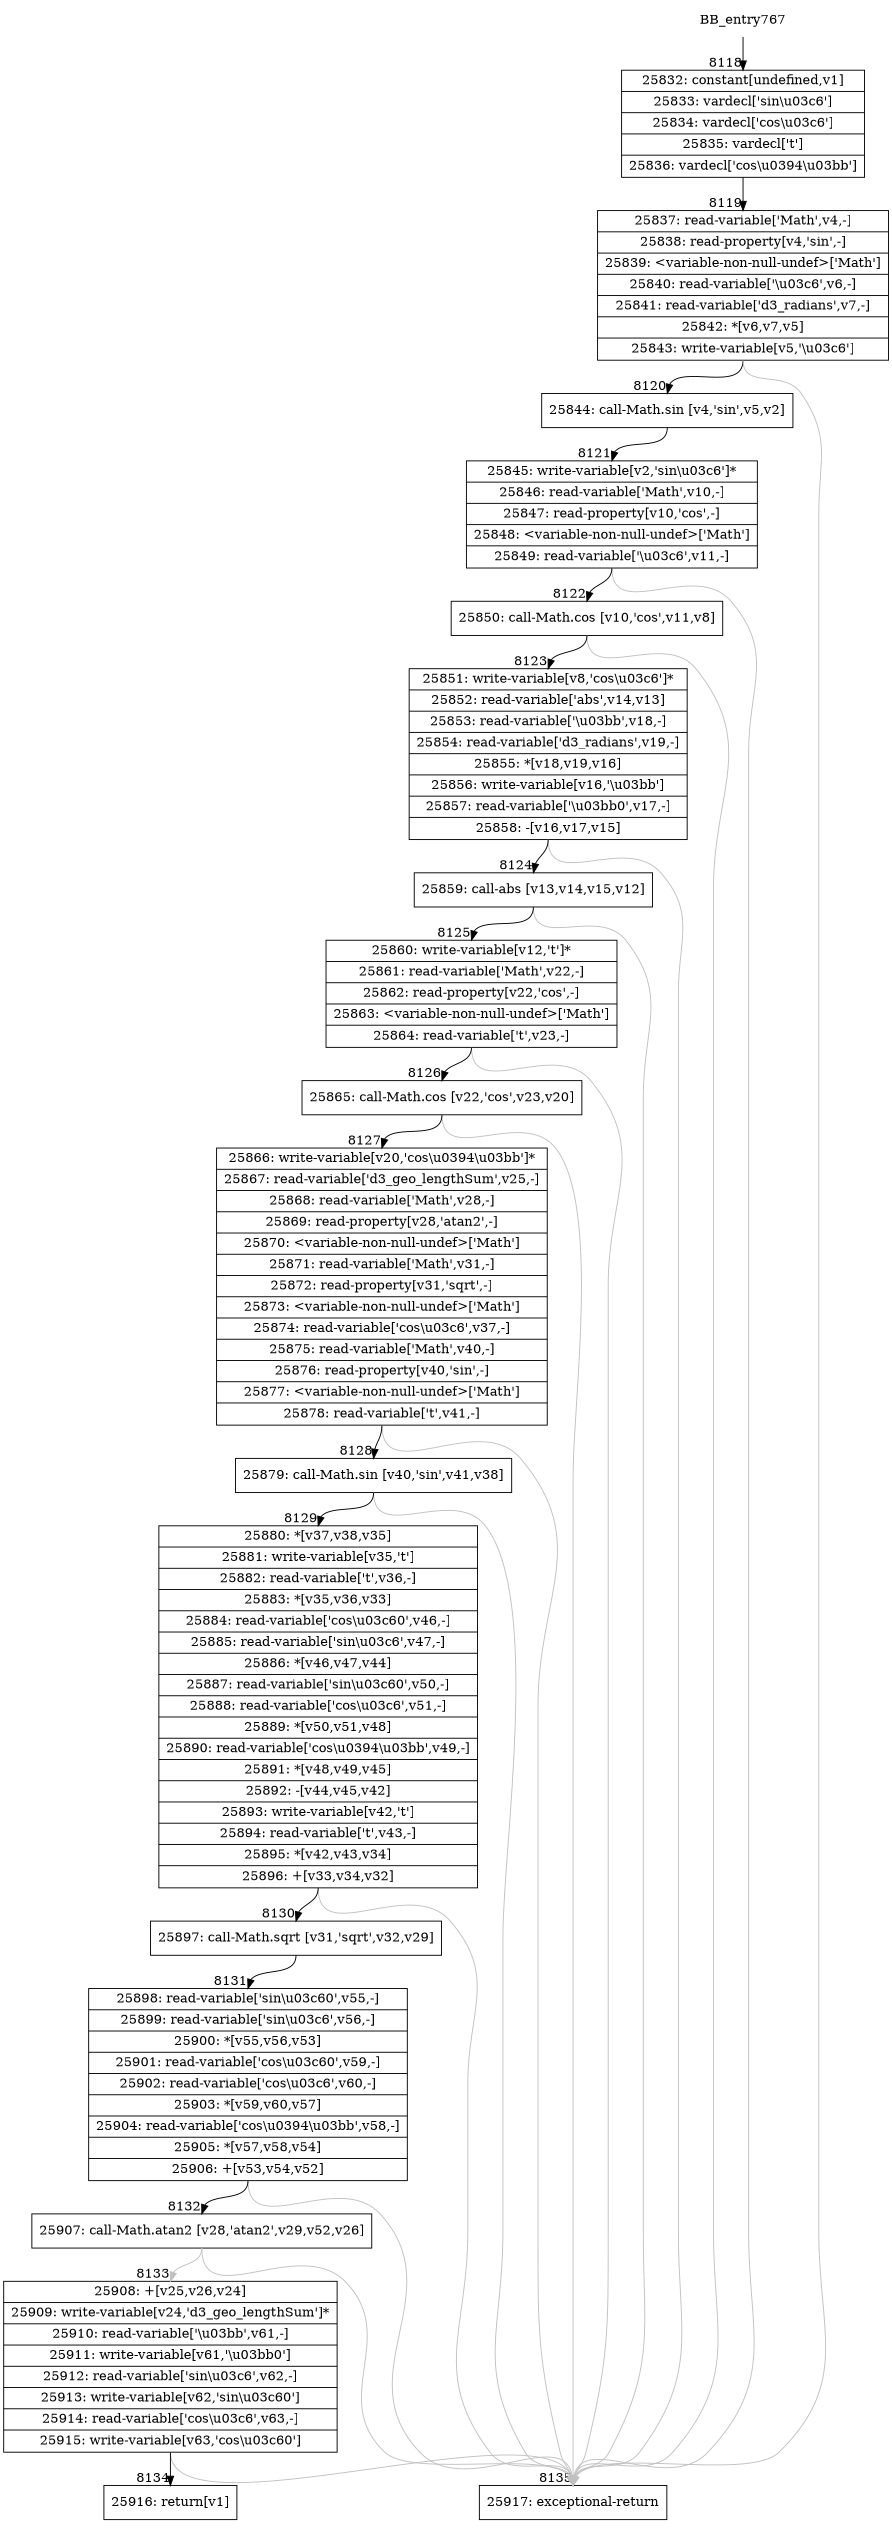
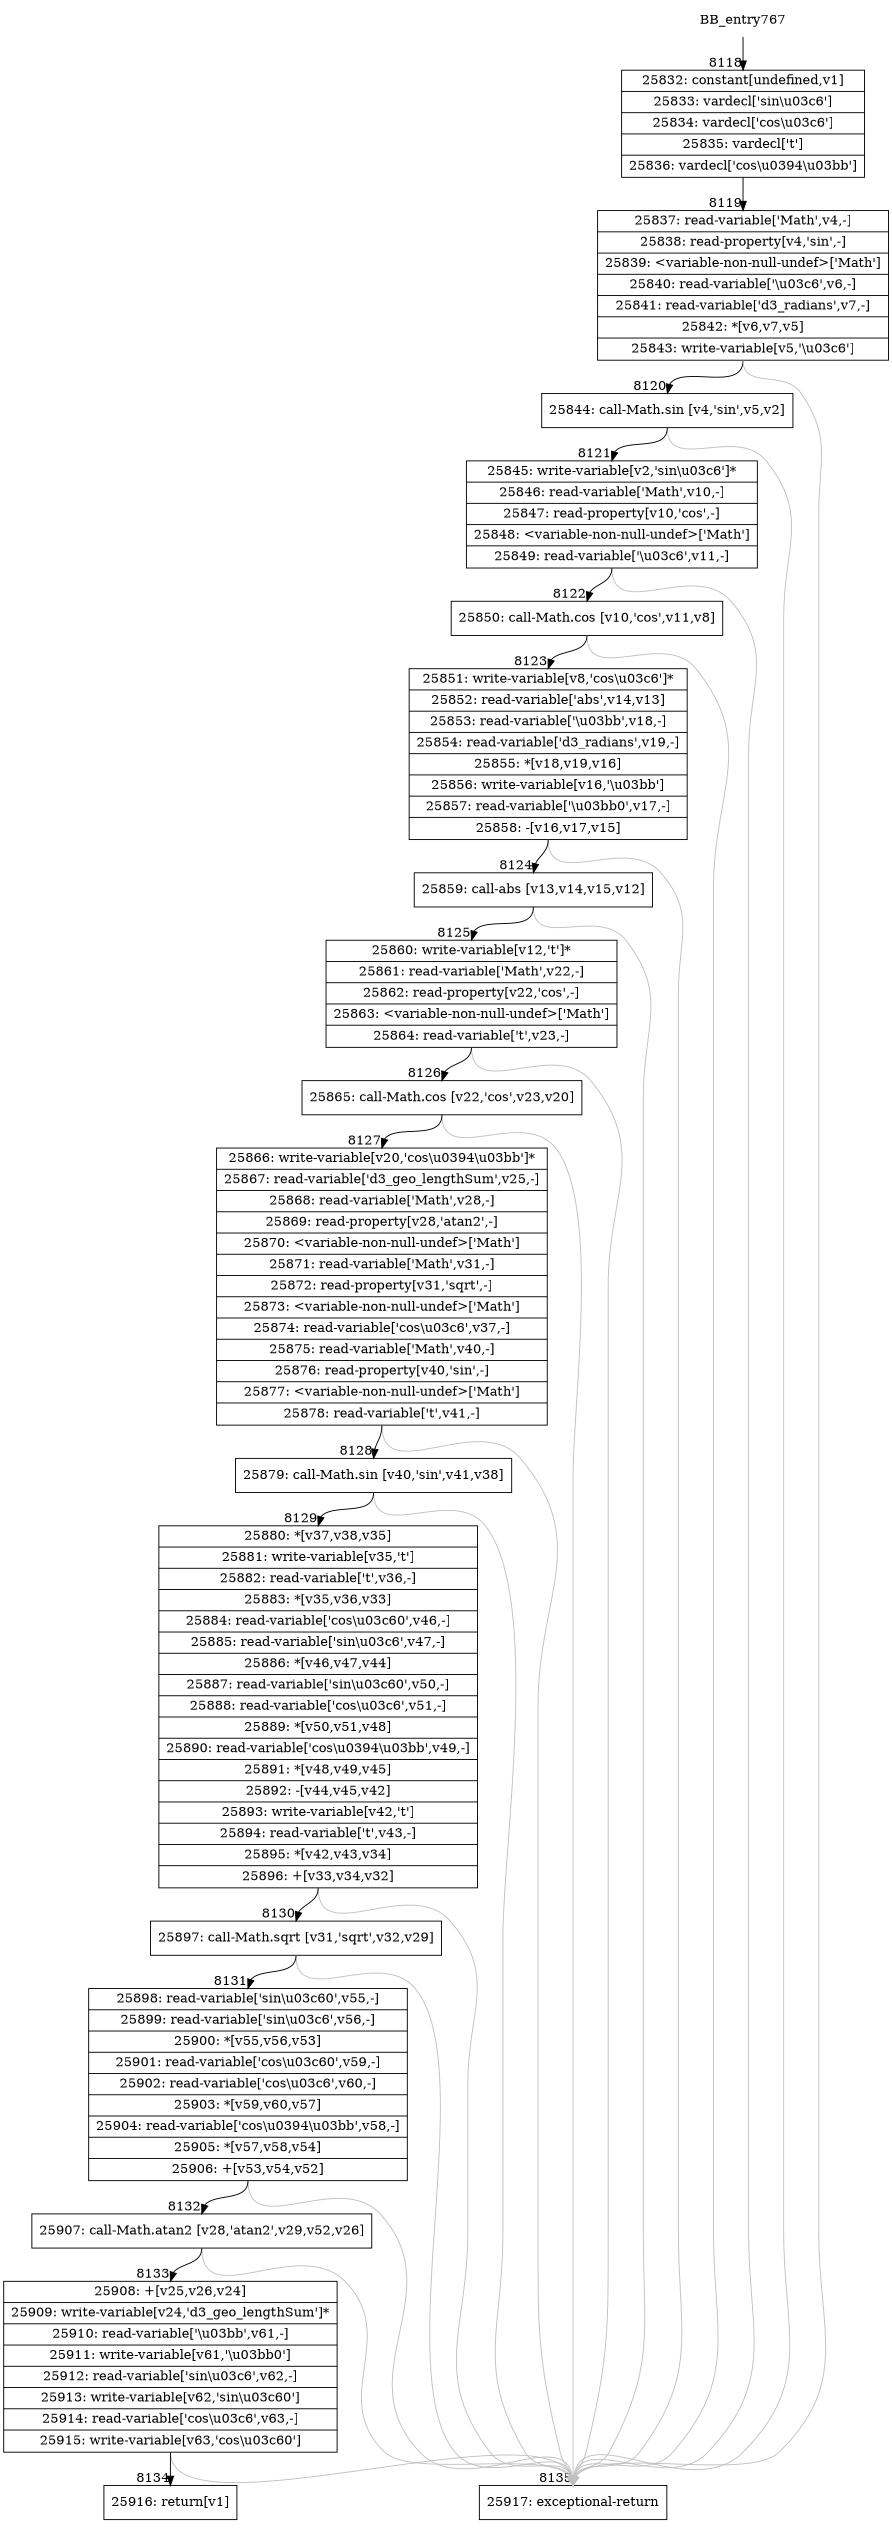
edge "25844: call-Math.sin [v4,'sin',v5,v2]" -> "25917: exceptional-return": added
edge "25897: call-Math.sqrt [v31,'sqrt',v32,v29]" -> "25917: exceptional-return": added
edge "25907: call-Math.atan2 [v28,'atan2',v29,v52,v26]" -> "25908: +[v25,v26,v24]": color gray -> black
